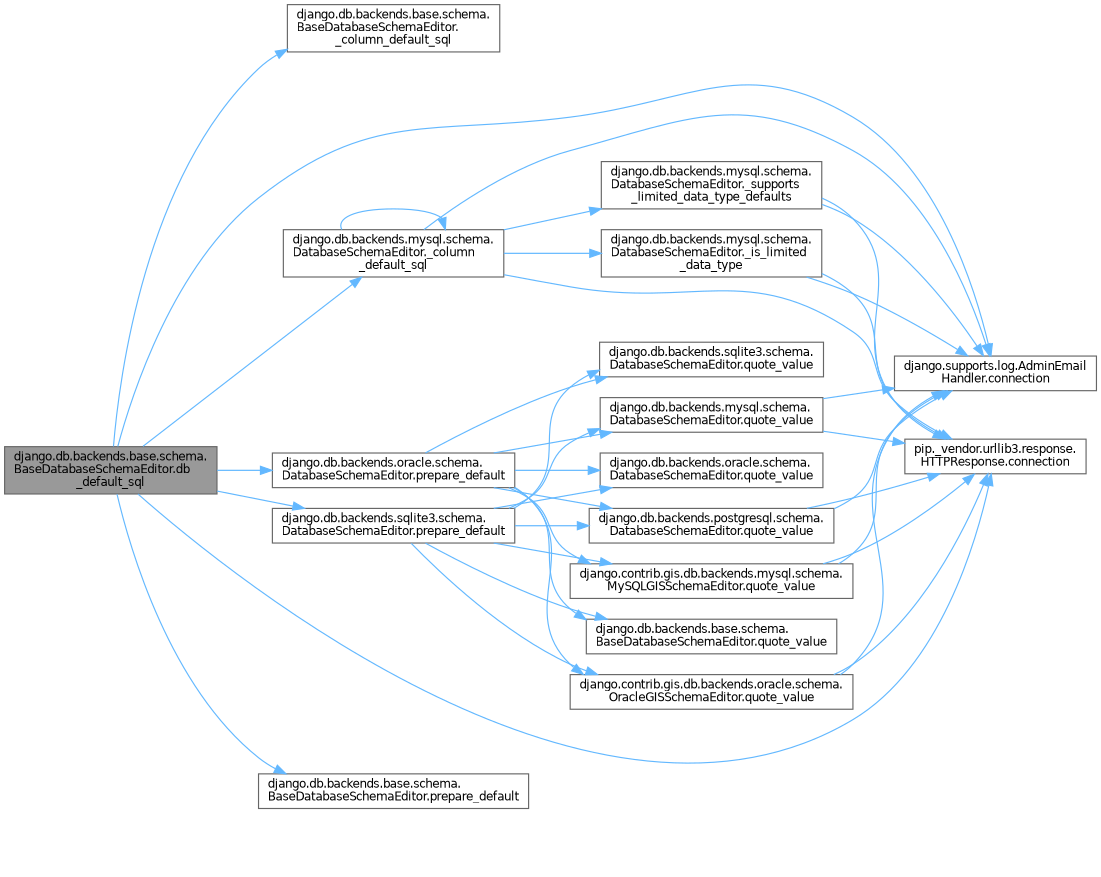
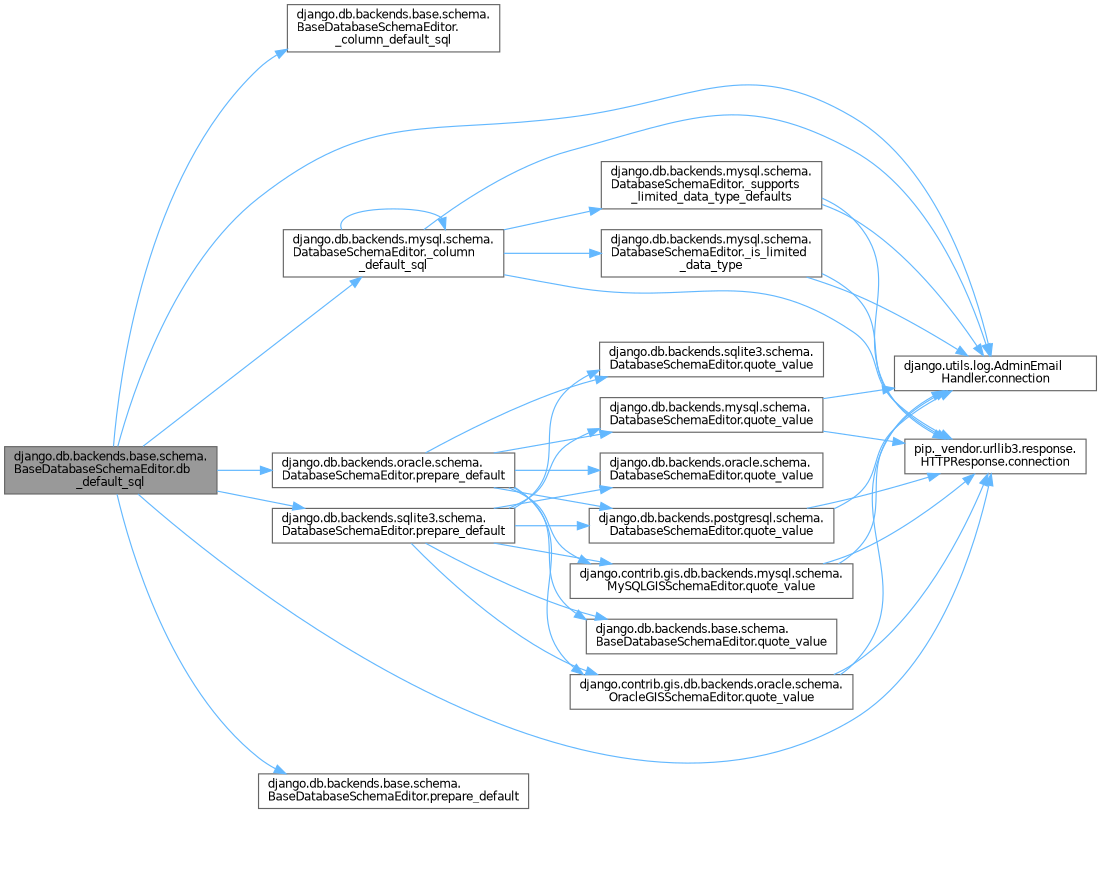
node "django.supports.log.AdminEmail Handler.connection": label "django.supports.log.AdminEmail Handler.connection" -> "django.utils.log.AdminEmail Handler.connection"
